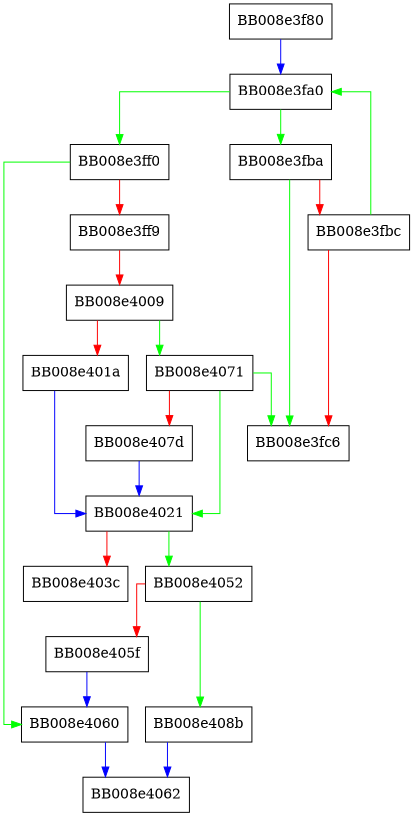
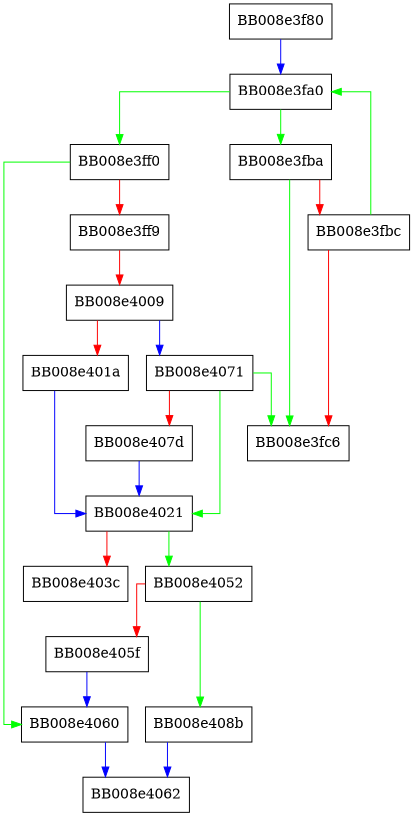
edge "BB008e4009" -> "BB008e4071": color green -> blue
